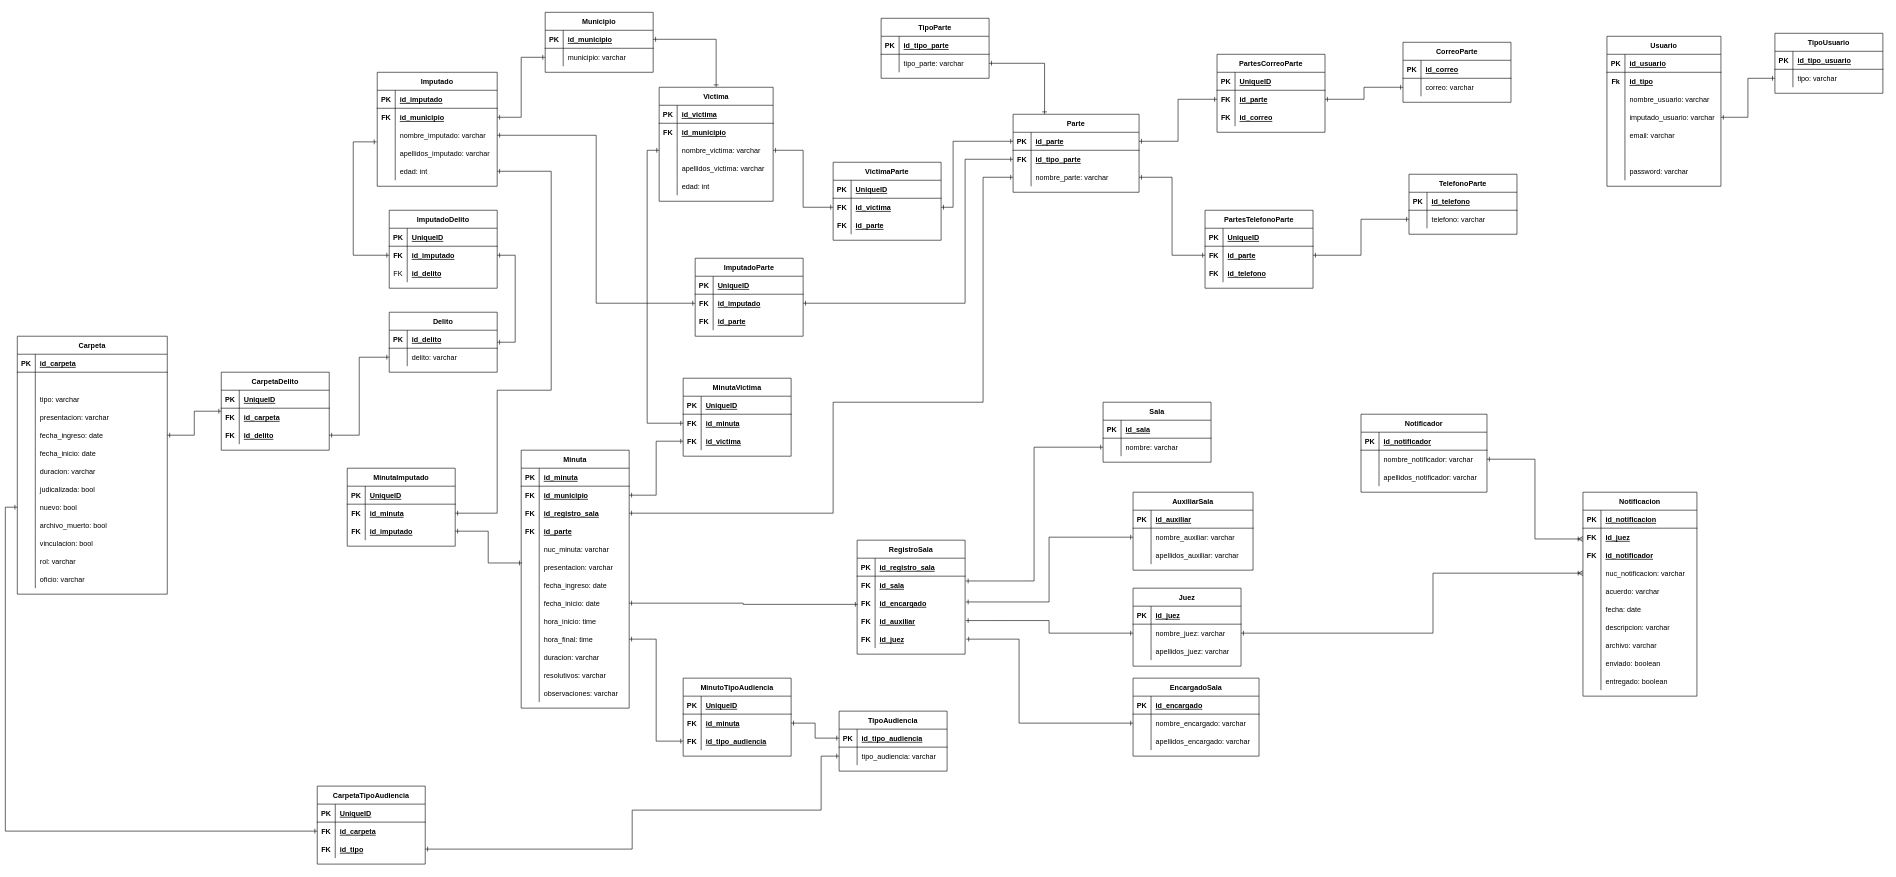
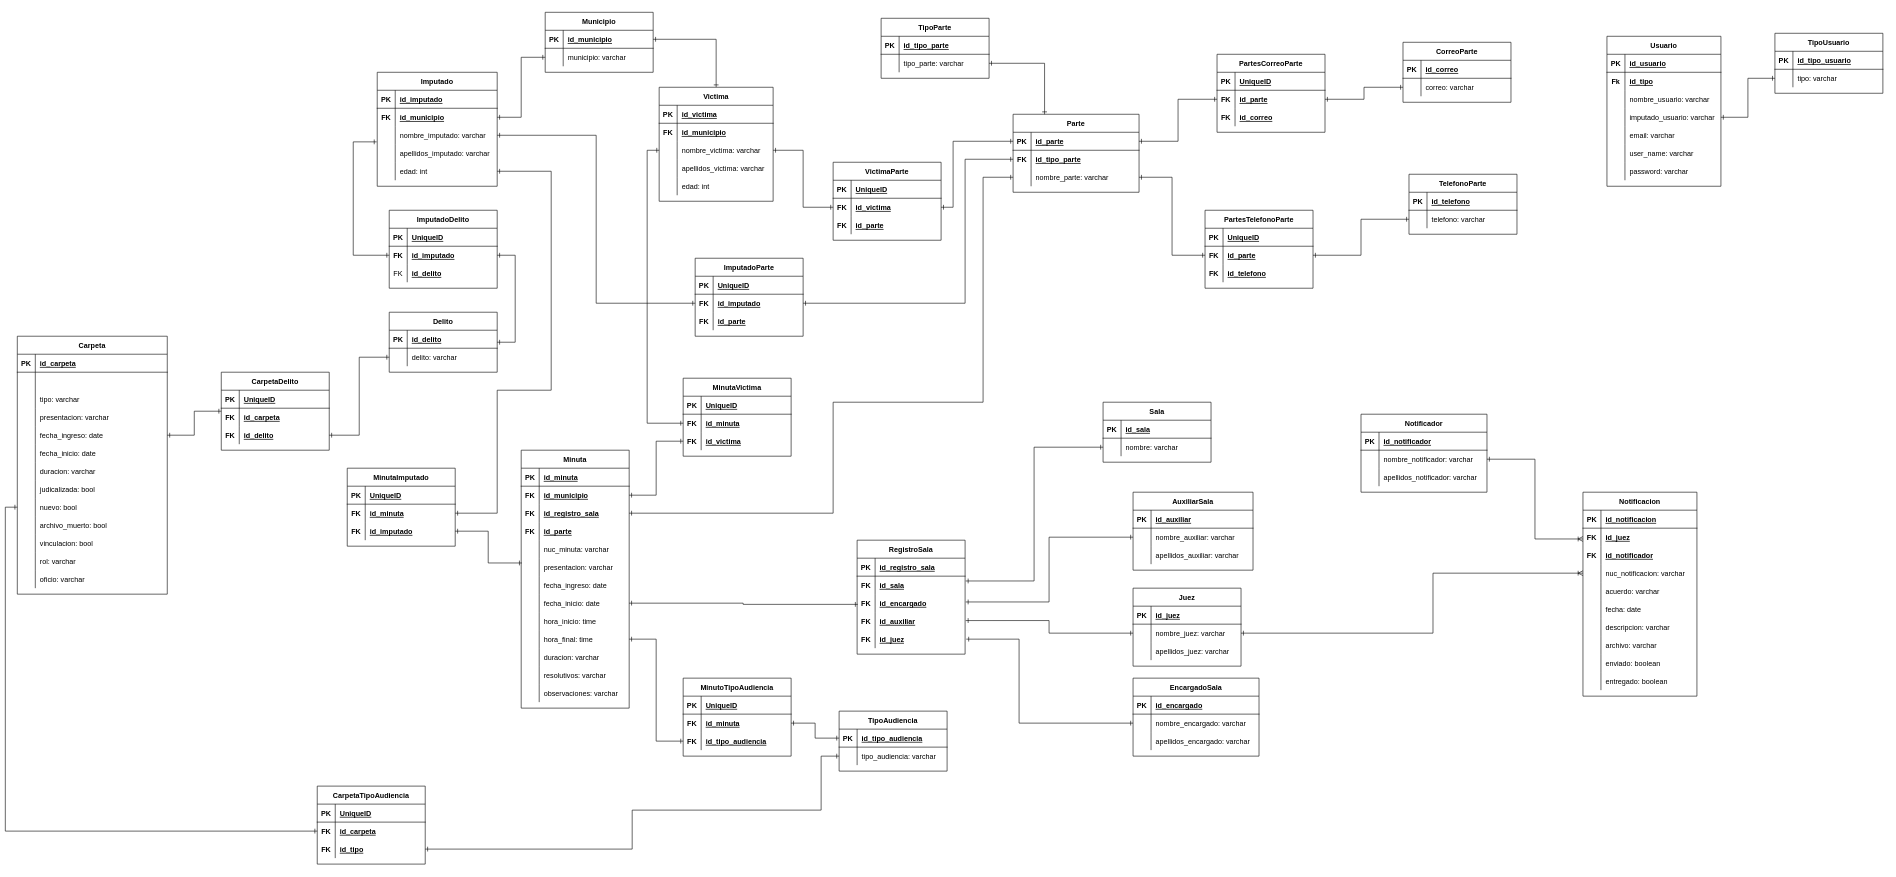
node "user_name: varchar": added
